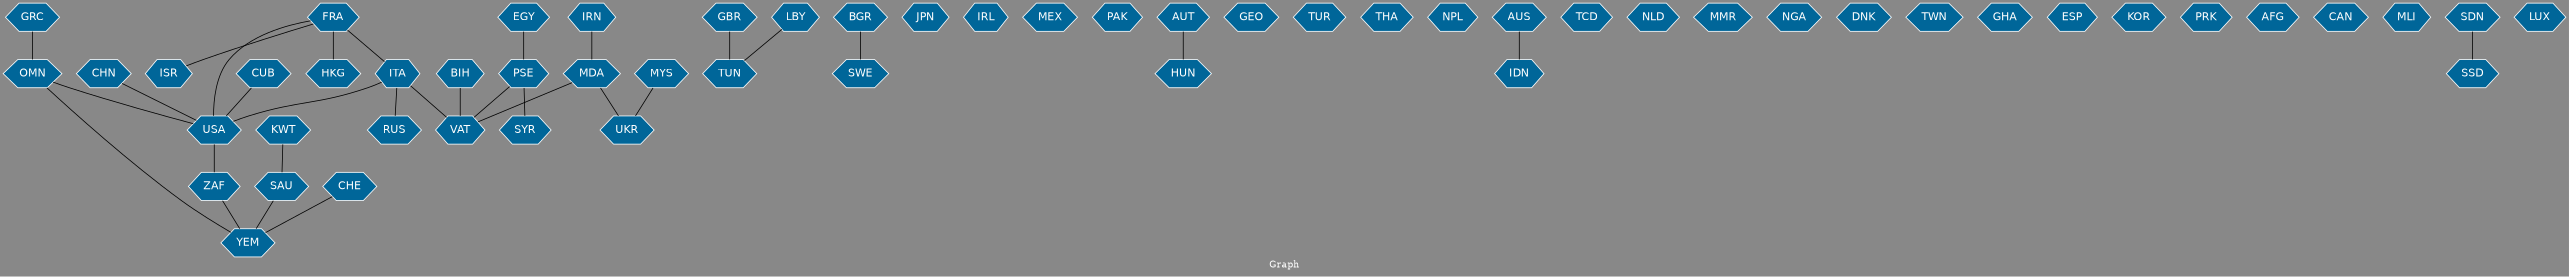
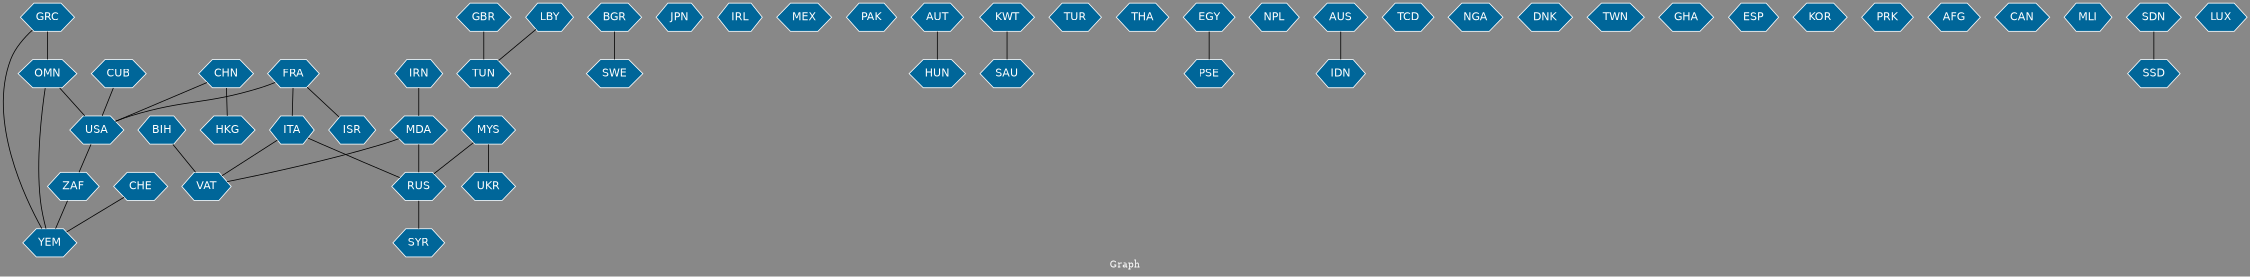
node "GEO": removed
node "NLD": removed
node "MMR": removed
edge "FRA" -- "HKG": now "CHN" -- "HKG"
edge "PSE" -- "SYR": now "RUS" -- "SYR"
edge "ITA" -- "USA": removed
edge "PSE" -- "VAT": removed
edge "MDA" -- "UKR": now "MDA" -- "RUS"
edge "MYS" -- "RUS": added
edge "SAU" -- "YEM": now "GRC" -- "YEM"
